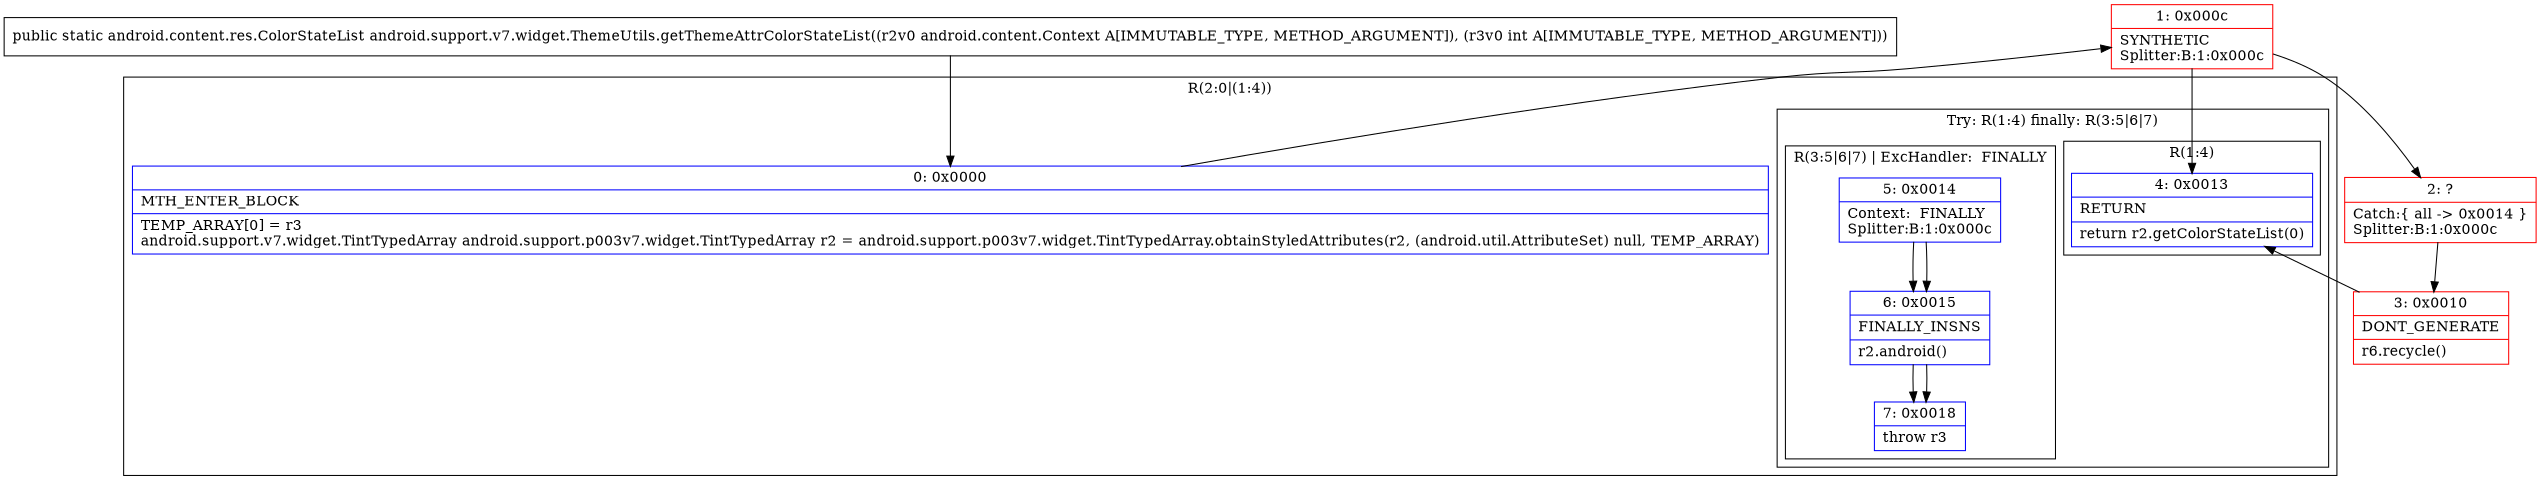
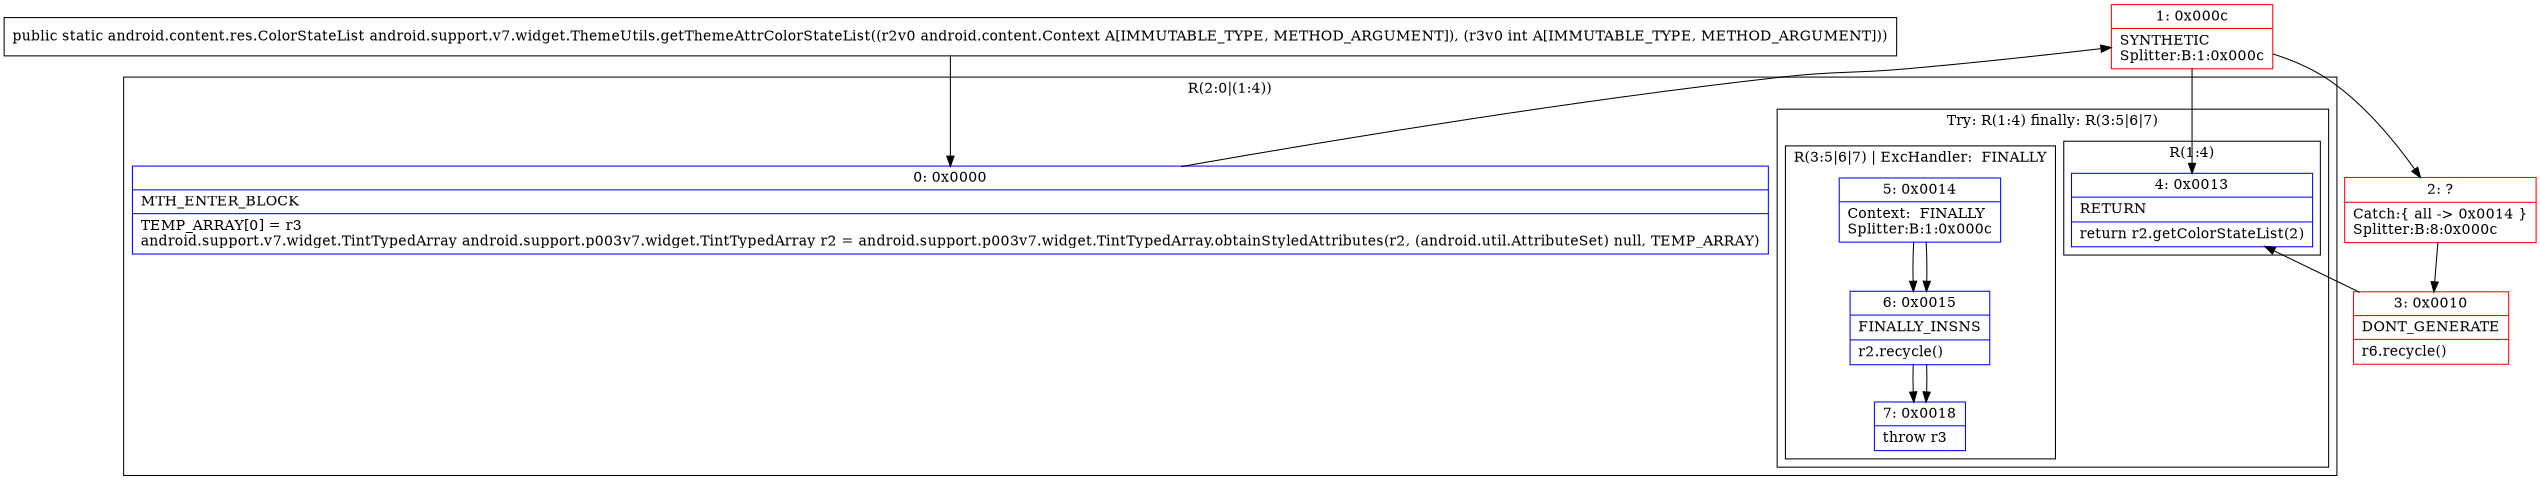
node "2: ?": text "Splitter:B:1:0x000c" -> "Splitter:B:8:0x000c"
node "4: 0x0013": text "return r2.getColorStateList(0)" -> "return r2.getColorStateList(2)"
node "6: 0x0015": text "r2.android()" -> "r2.recycle()"
